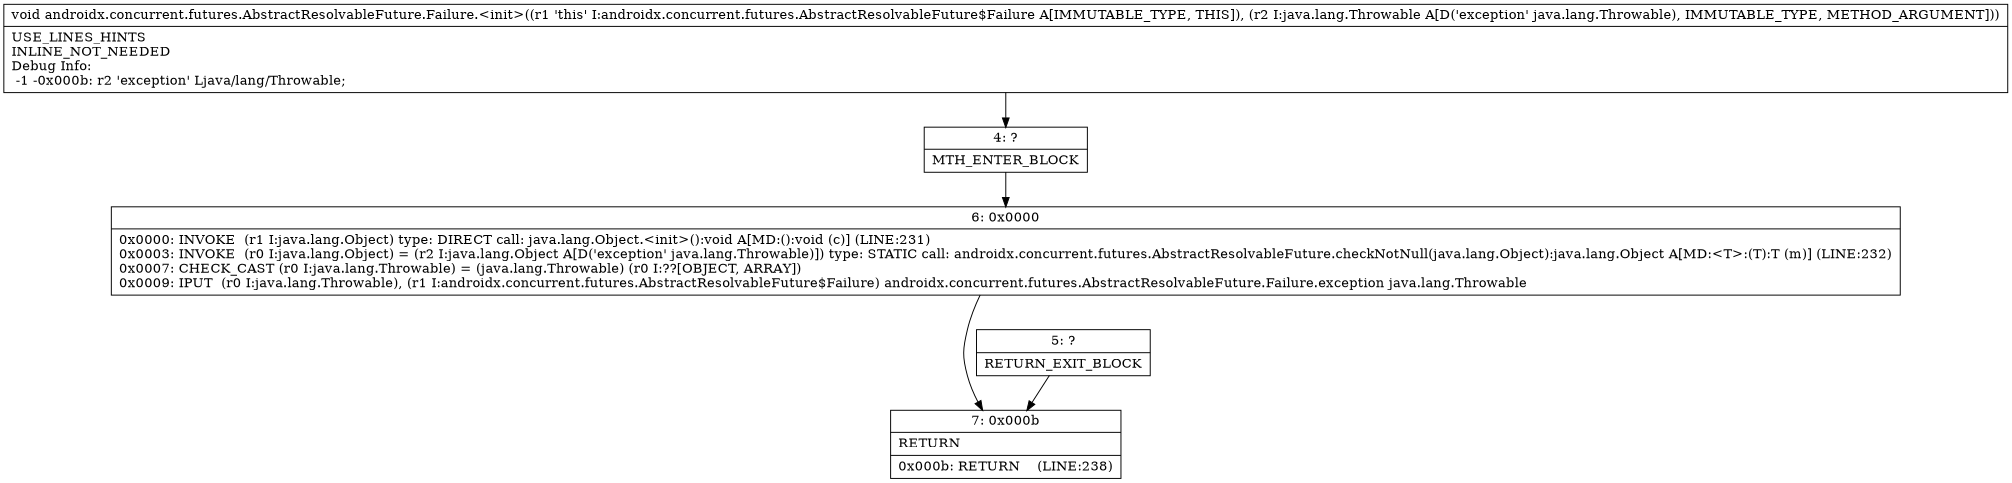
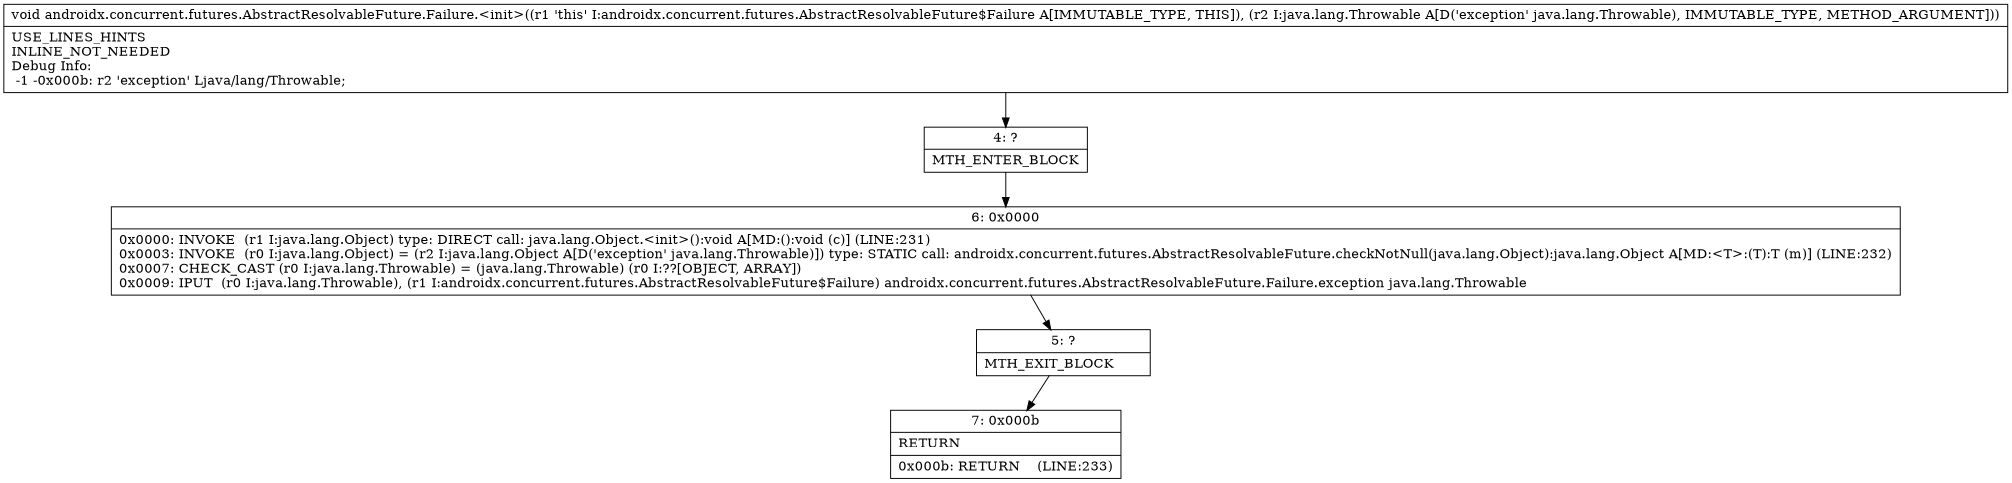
edge "6: 0x0000" -> "7: 0x000b": now "6: 0x0000" -> "5: ?"
node "5: ?": text "RETURN_EXIT_BLOCK" -> "MTH_EXIT_BLOCK"
node "7: 0x000b": text "0x000b: RETURN    (LINE:238)" -> "0x000b: RETURN    (LINE:233)"
